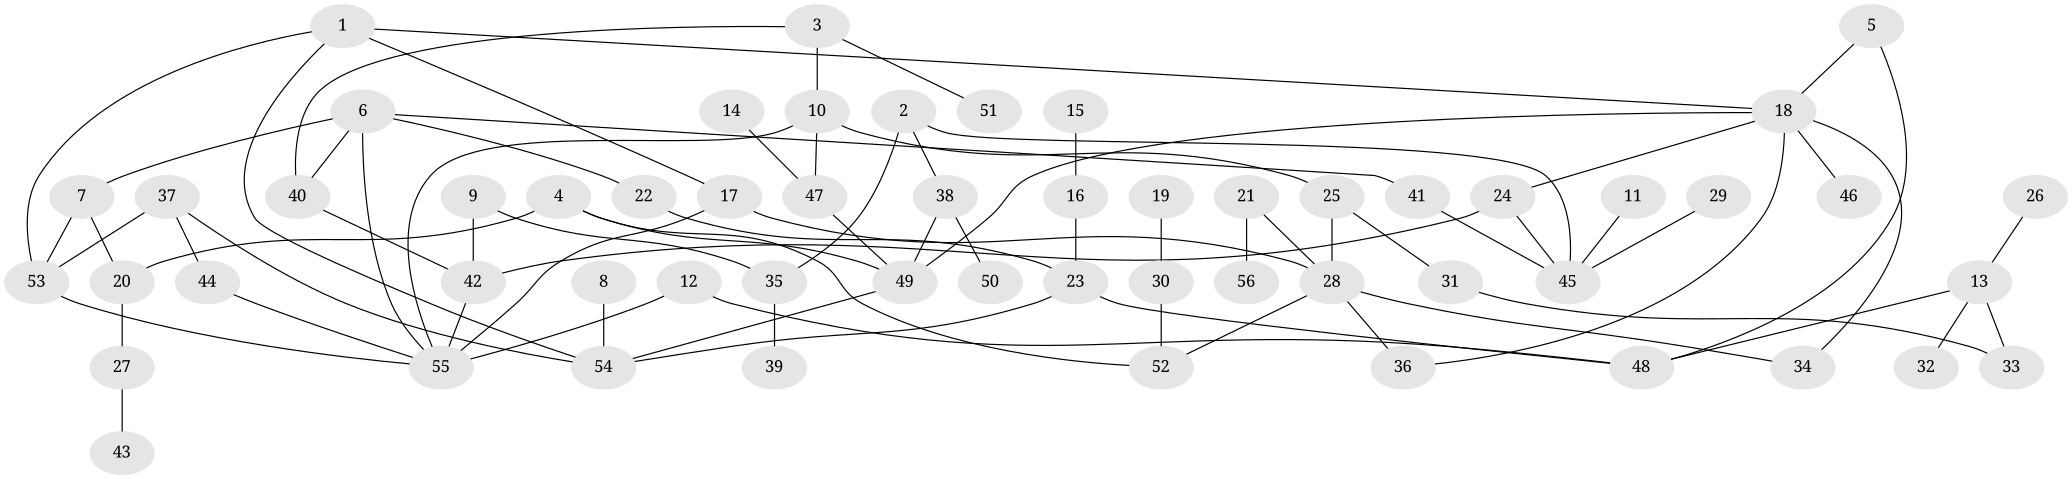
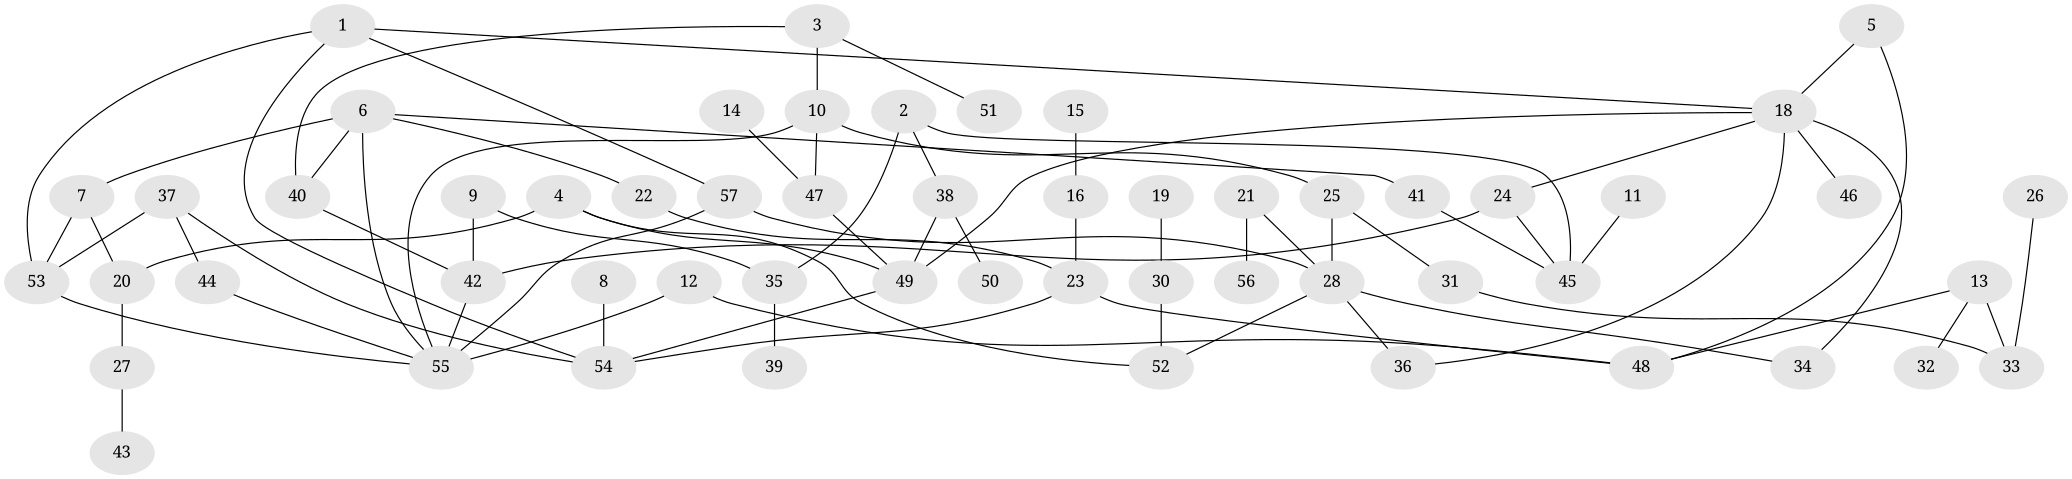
node "17": label "17" -> "57"
node "29": removed
edge "26" -- "13": now "26" -- "33"
